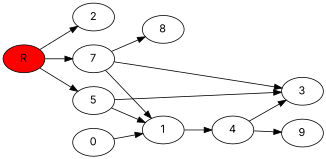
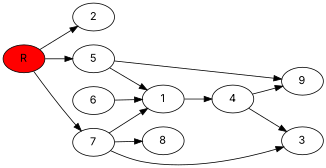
edge "5" -> "3": now "5" -> "9"
node "0": label "0" -> "6"
